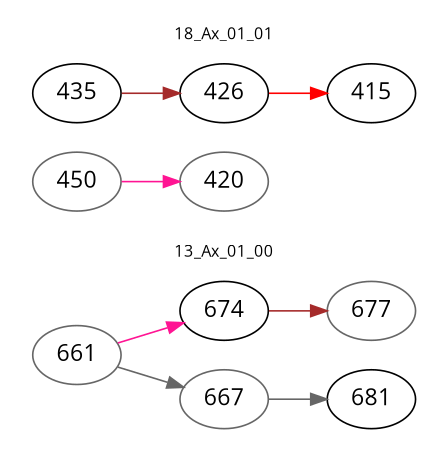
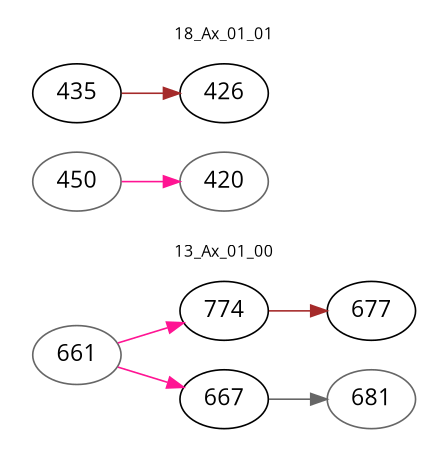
node "415": removed
node "674": label "674" -> "774"
node "677": color gray40 -> black
edge "661" -> "667": color gray40 -> deeppink
node "667": color gray40 -> black
node "681": color black -> gray40
